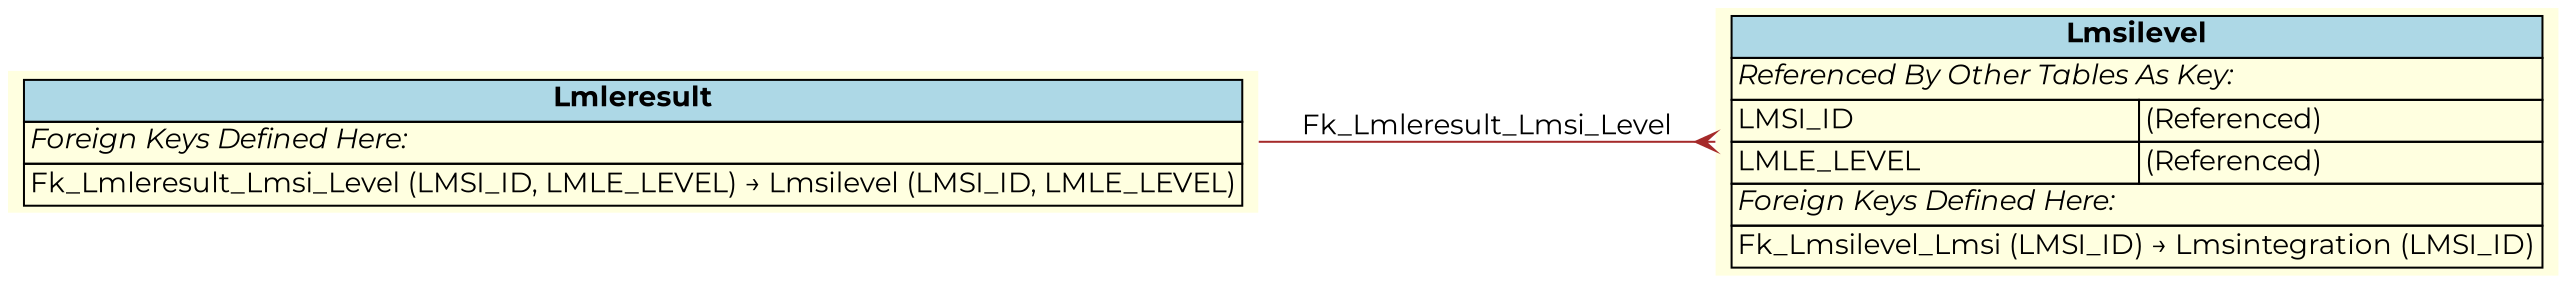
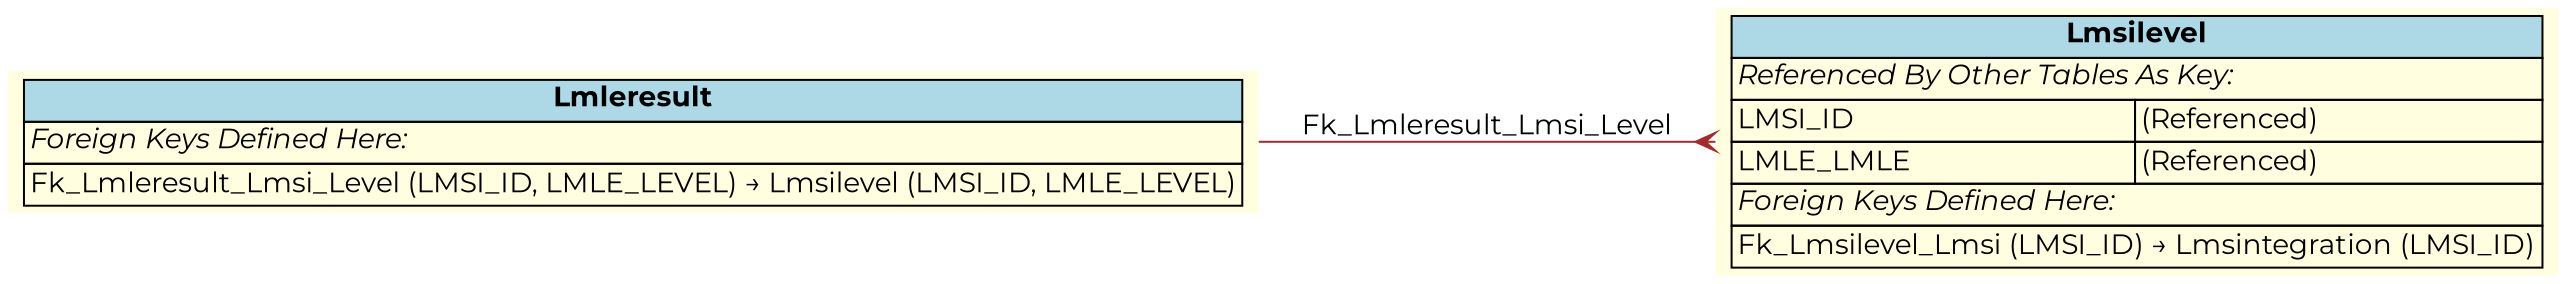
node "Lmsilevel": text "LMLE_LEVEL" -> "LMLE_LMLE"
